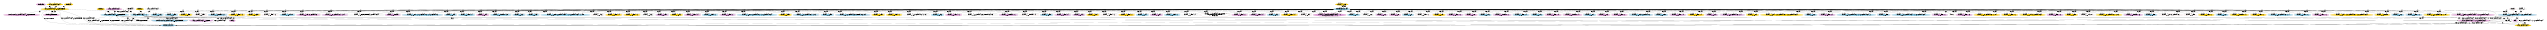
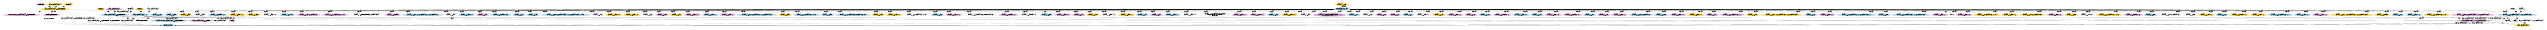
edge "(MethodParameterIn,ut8 *data)" -> "(Call,data[l++] = immediate >> 16)": label "DDG: data" -> "AST: "
node "(Call,data[l++] = 0xa0)": fillcolor skyblue -> white
node "(MethodReturn,static static)": label "(MethodReturn,static static)" -> "(MethodReturn,static int)"
